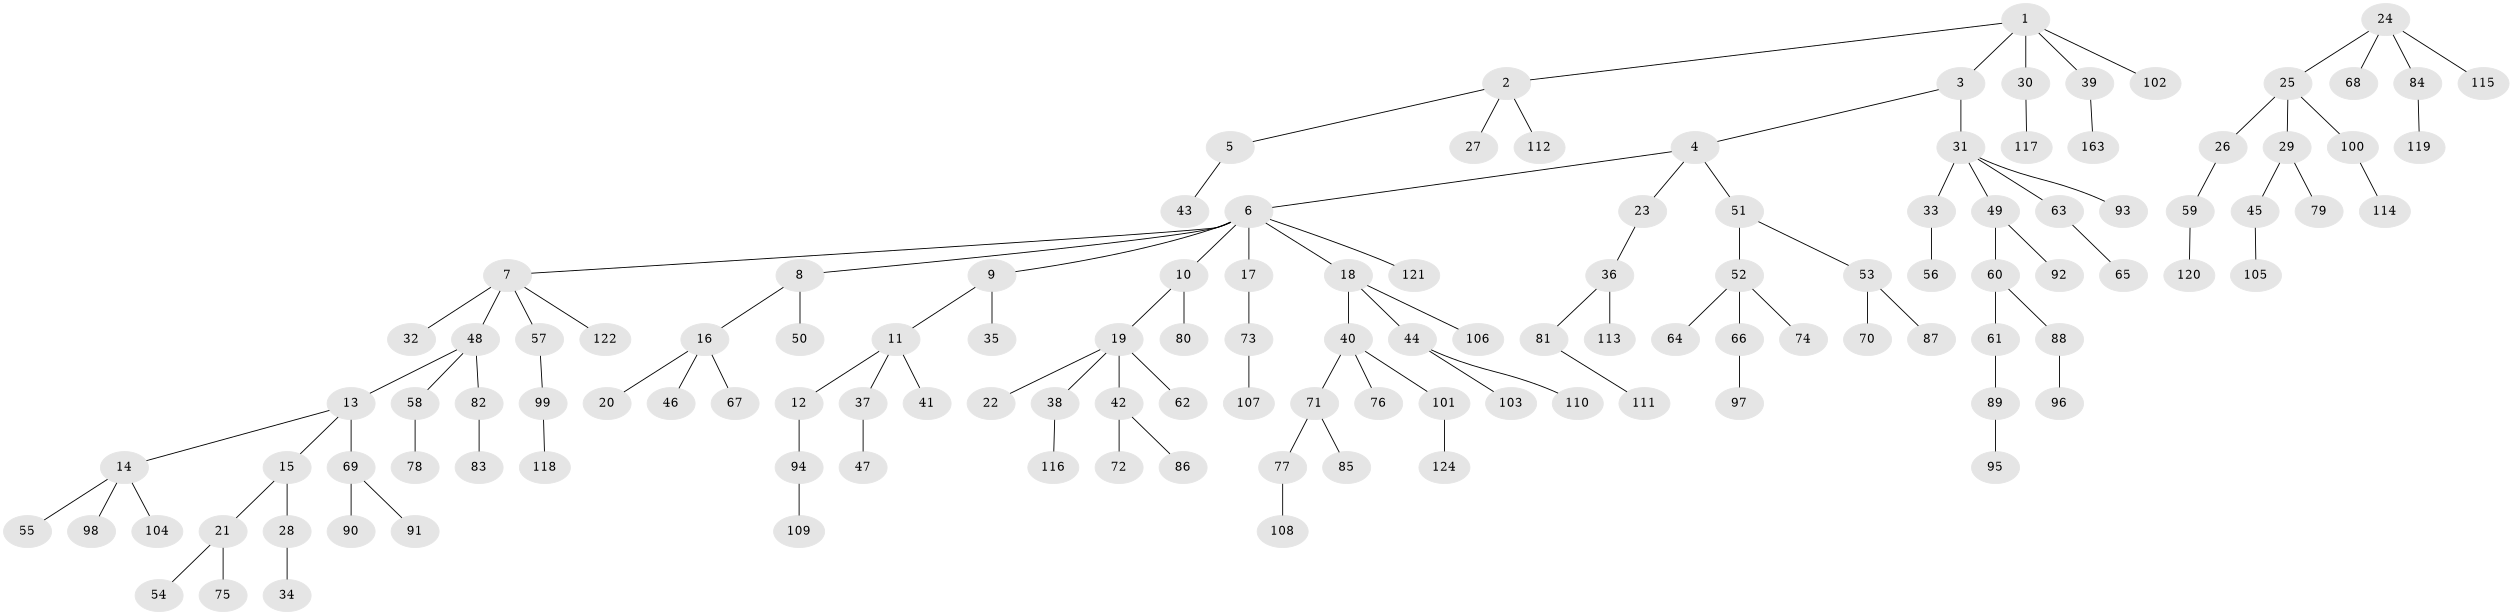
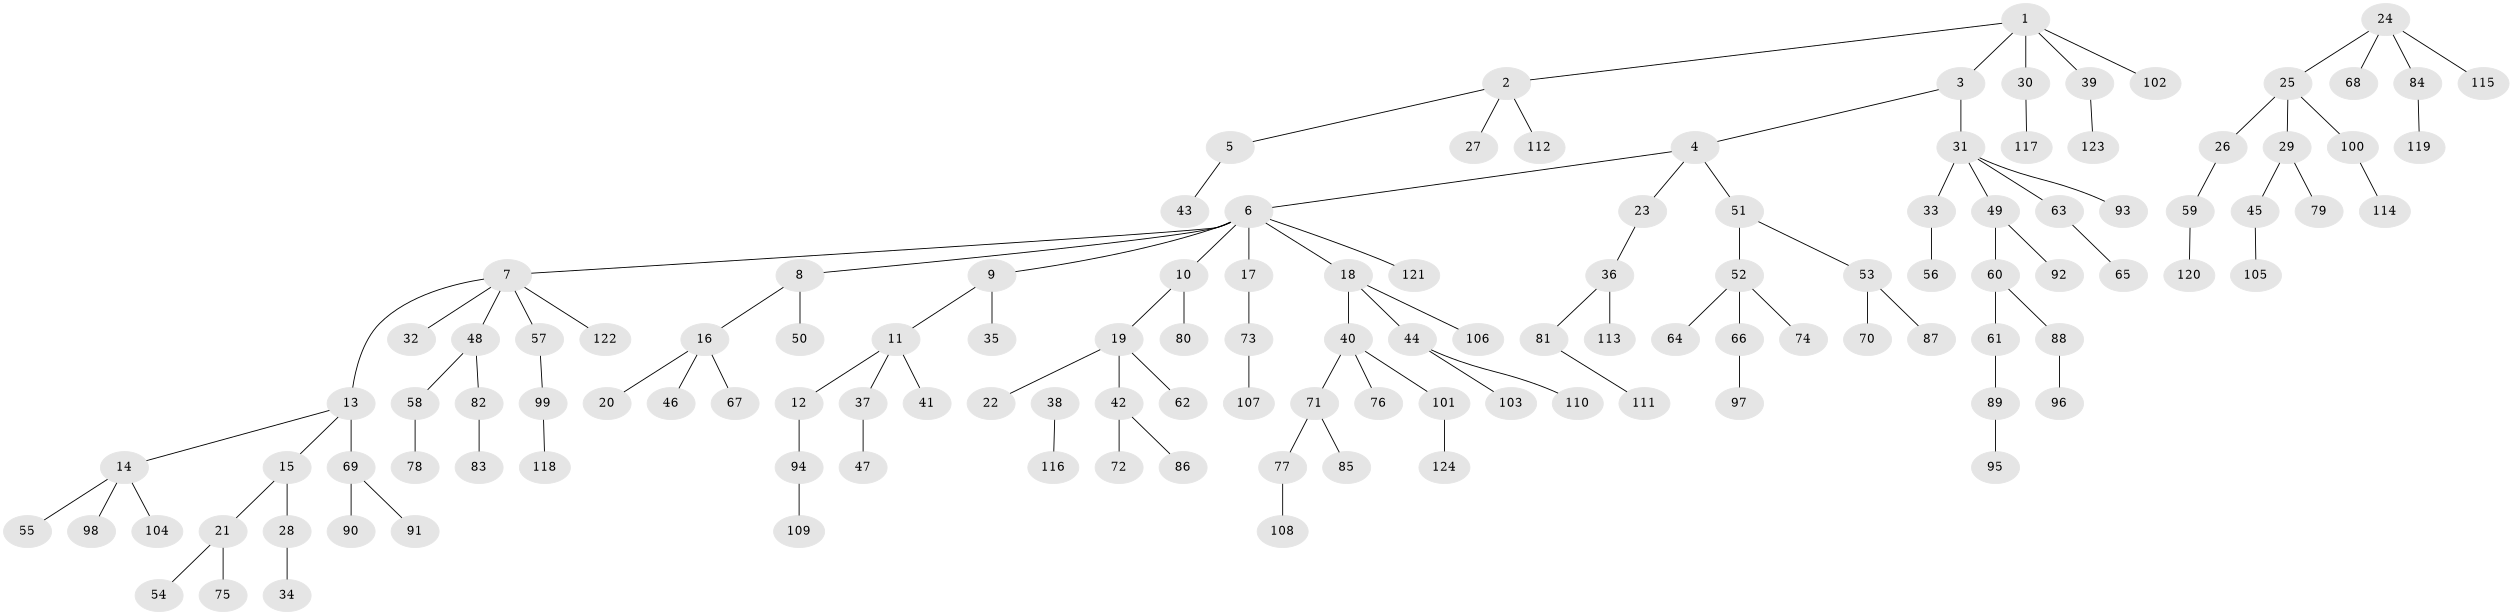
node "163": label "163" -> "123"
edge "19" -- "38": removed
edge "48" -- "13": now "7" -- "13"
